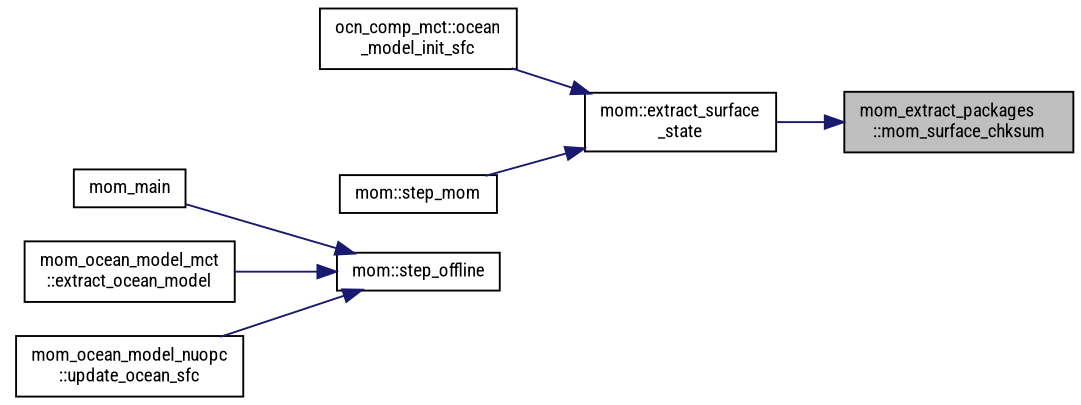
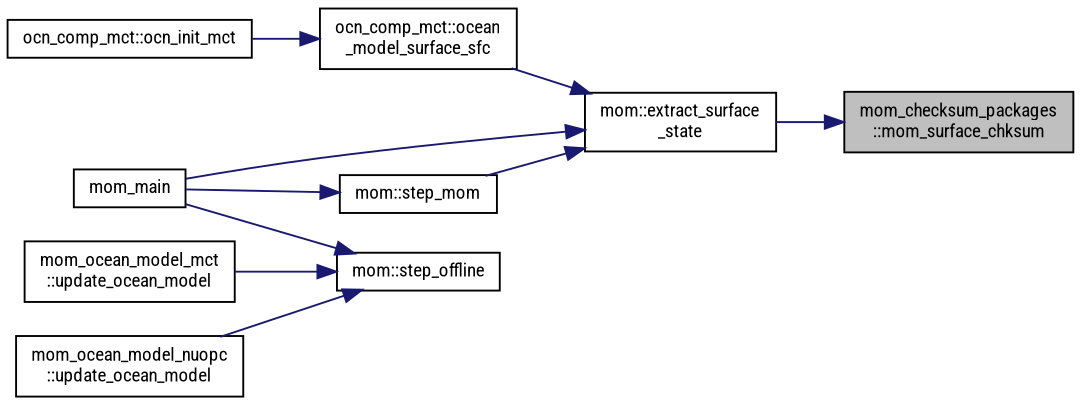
node "ocn_comp_mct::ocn_init_mct": added
node "ocn_comp_mct::ocean _model_init_sfc": label "ocn_comp_mct::ocean _model_init_sfc" -> "ocn_comp_mct::ocean _model_surface_sfc"
node "mom_extract_packages ::mom_surface_chksum": label "mom_extract_packages ::mom_surface_chksum" -> "mom_checksum_packages ::mom_surface_chksum"
edge "mom_main" -> "mom::extract_surface _state": added
edge "mom_main" -> "mom::step_mom": added
node "mom_ocean_model_mct ::extract_ocean_model": label "mom_ocean_model_mct ::extract_ocean_model" -> "mom_ocean_model_mct ::update_ocean_model"
node "mom_ocean_model_nuopc ::update_ocean_sfc": label "mom_ocean_model_nuopc ::update_ocean_sfc" -> "mom_ocean_model_nuopc ::update_ocean_model"
